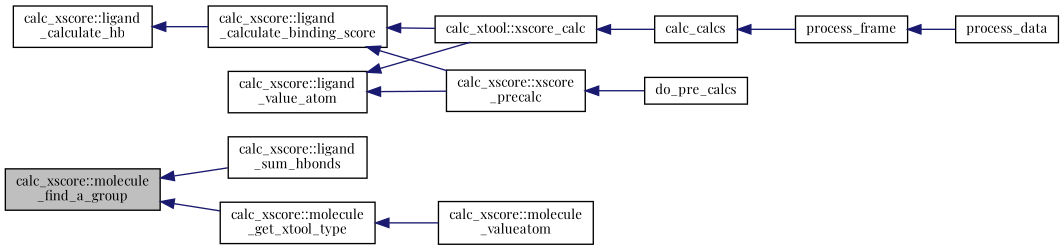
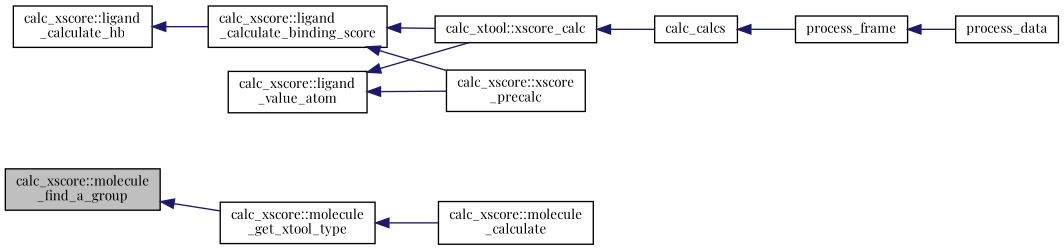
node "do_pre_calcs": removed
node "calc_xscore::ligand _sum_hbonds": removed
node "calc_xscore::molecule _valueatom": label "calc_xscore::molecule _valueatom" -> "calc_xscore::molecule _calculate"
